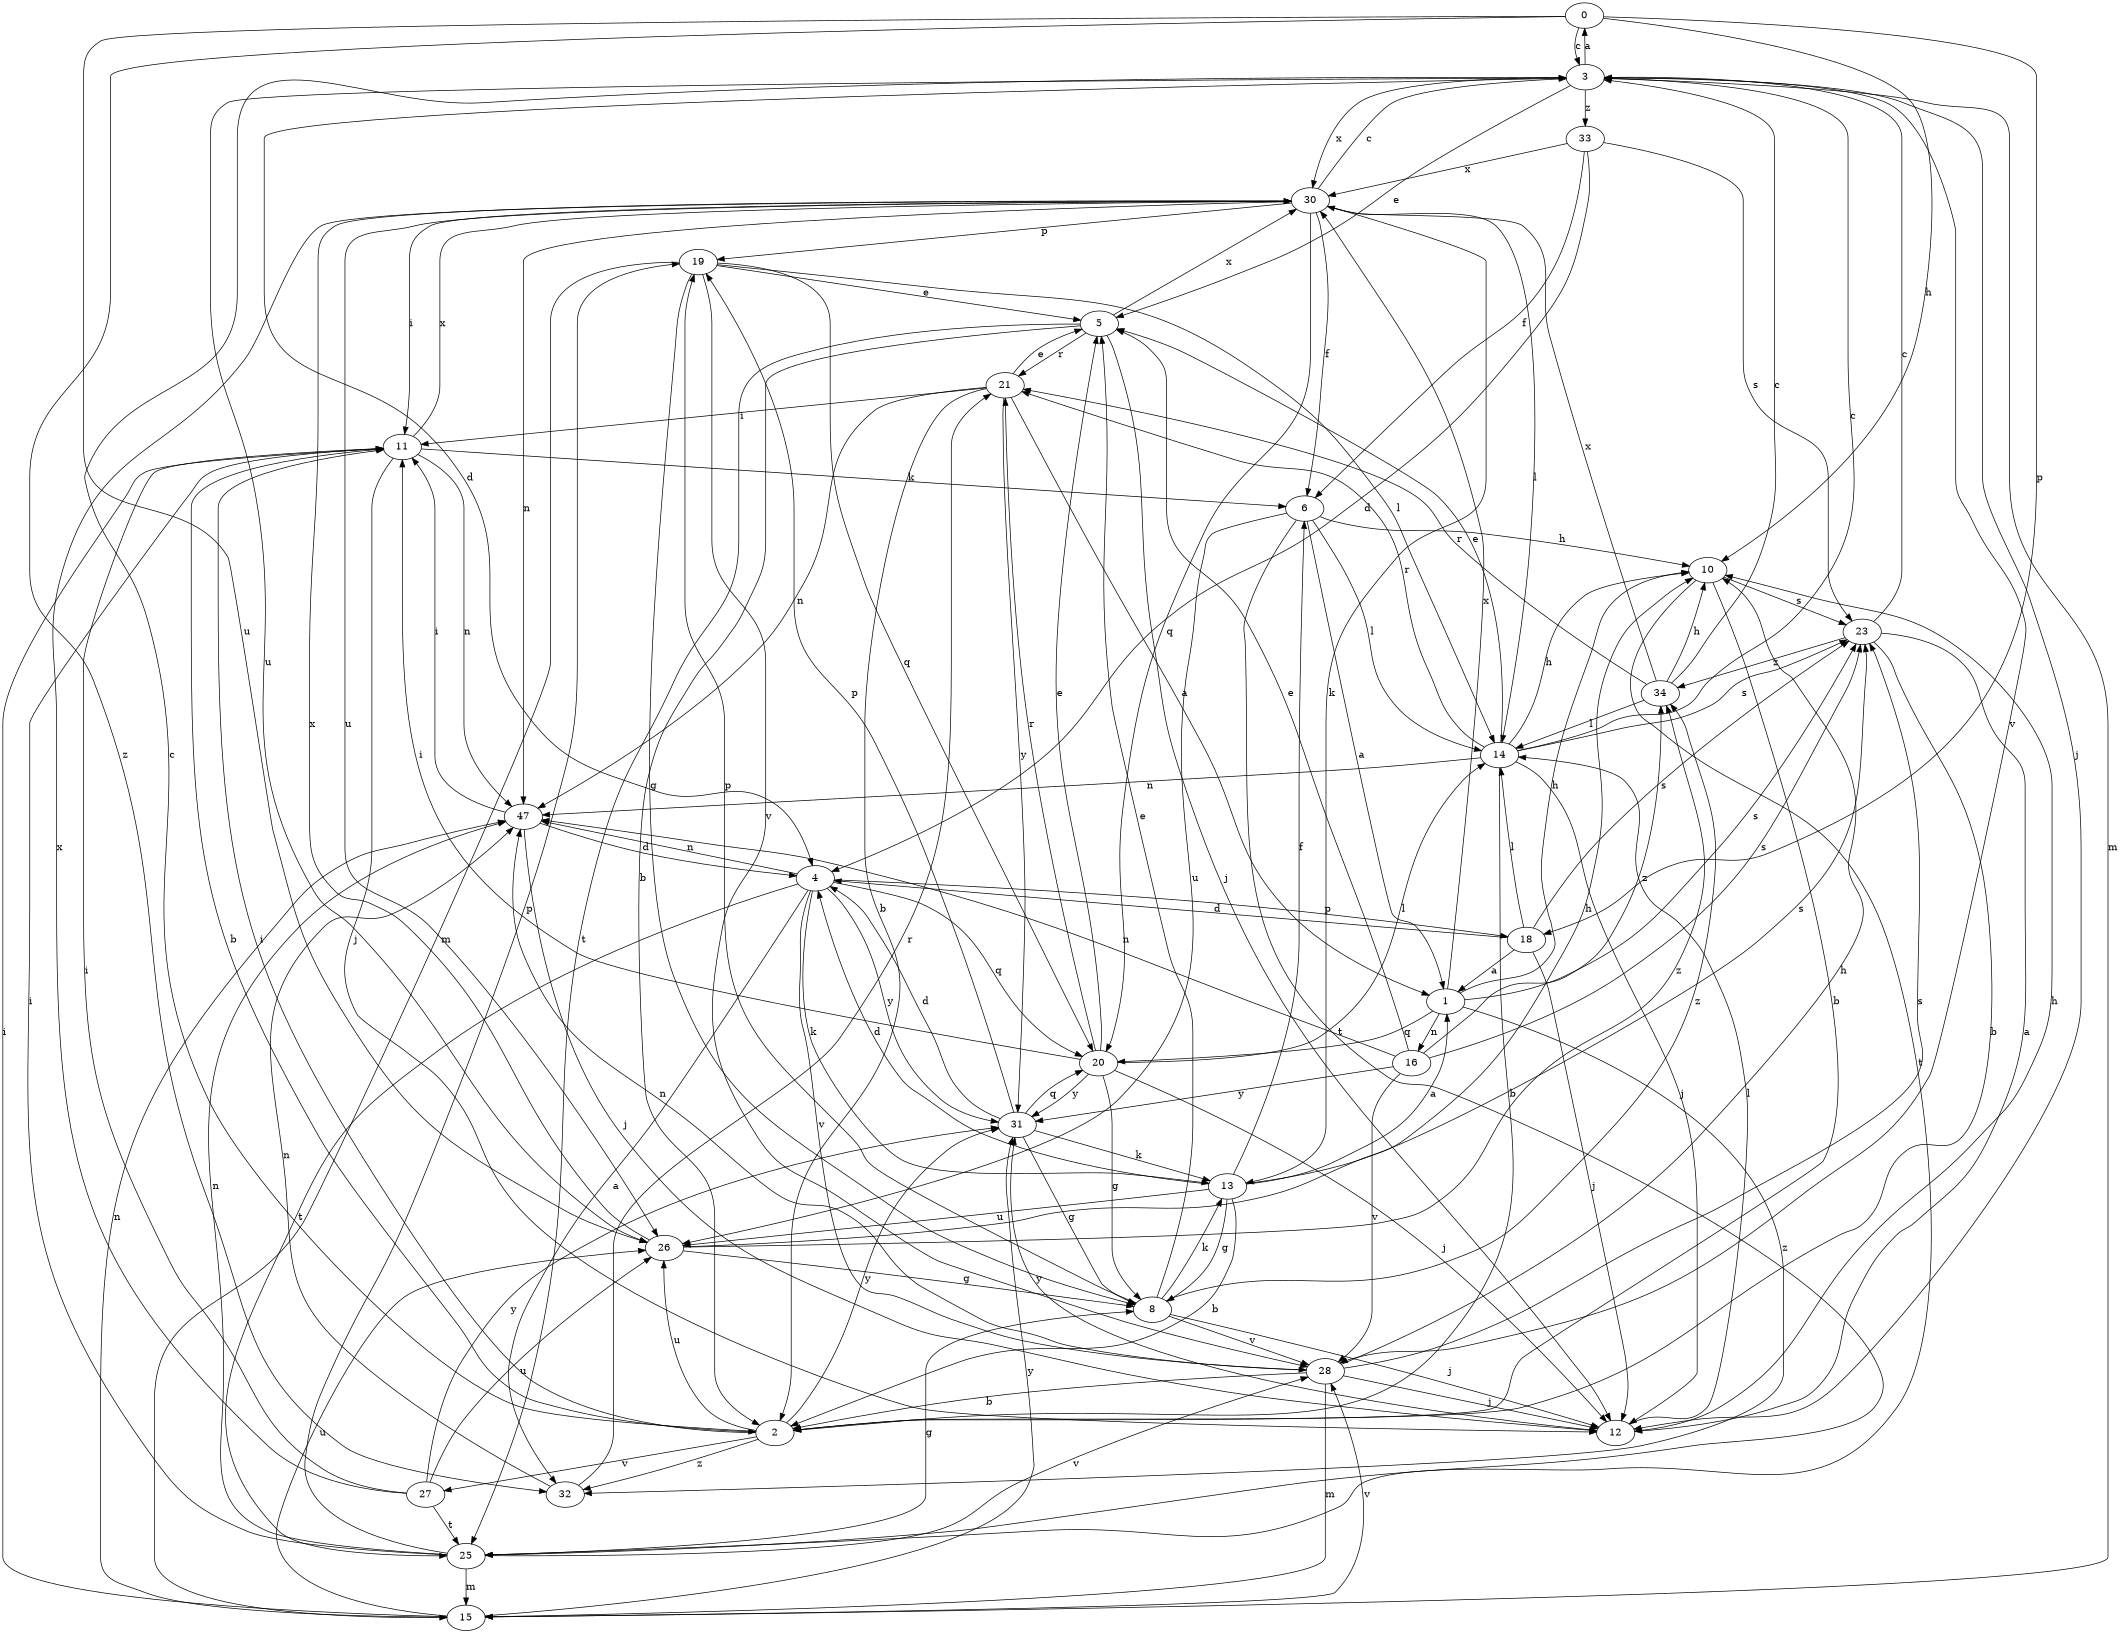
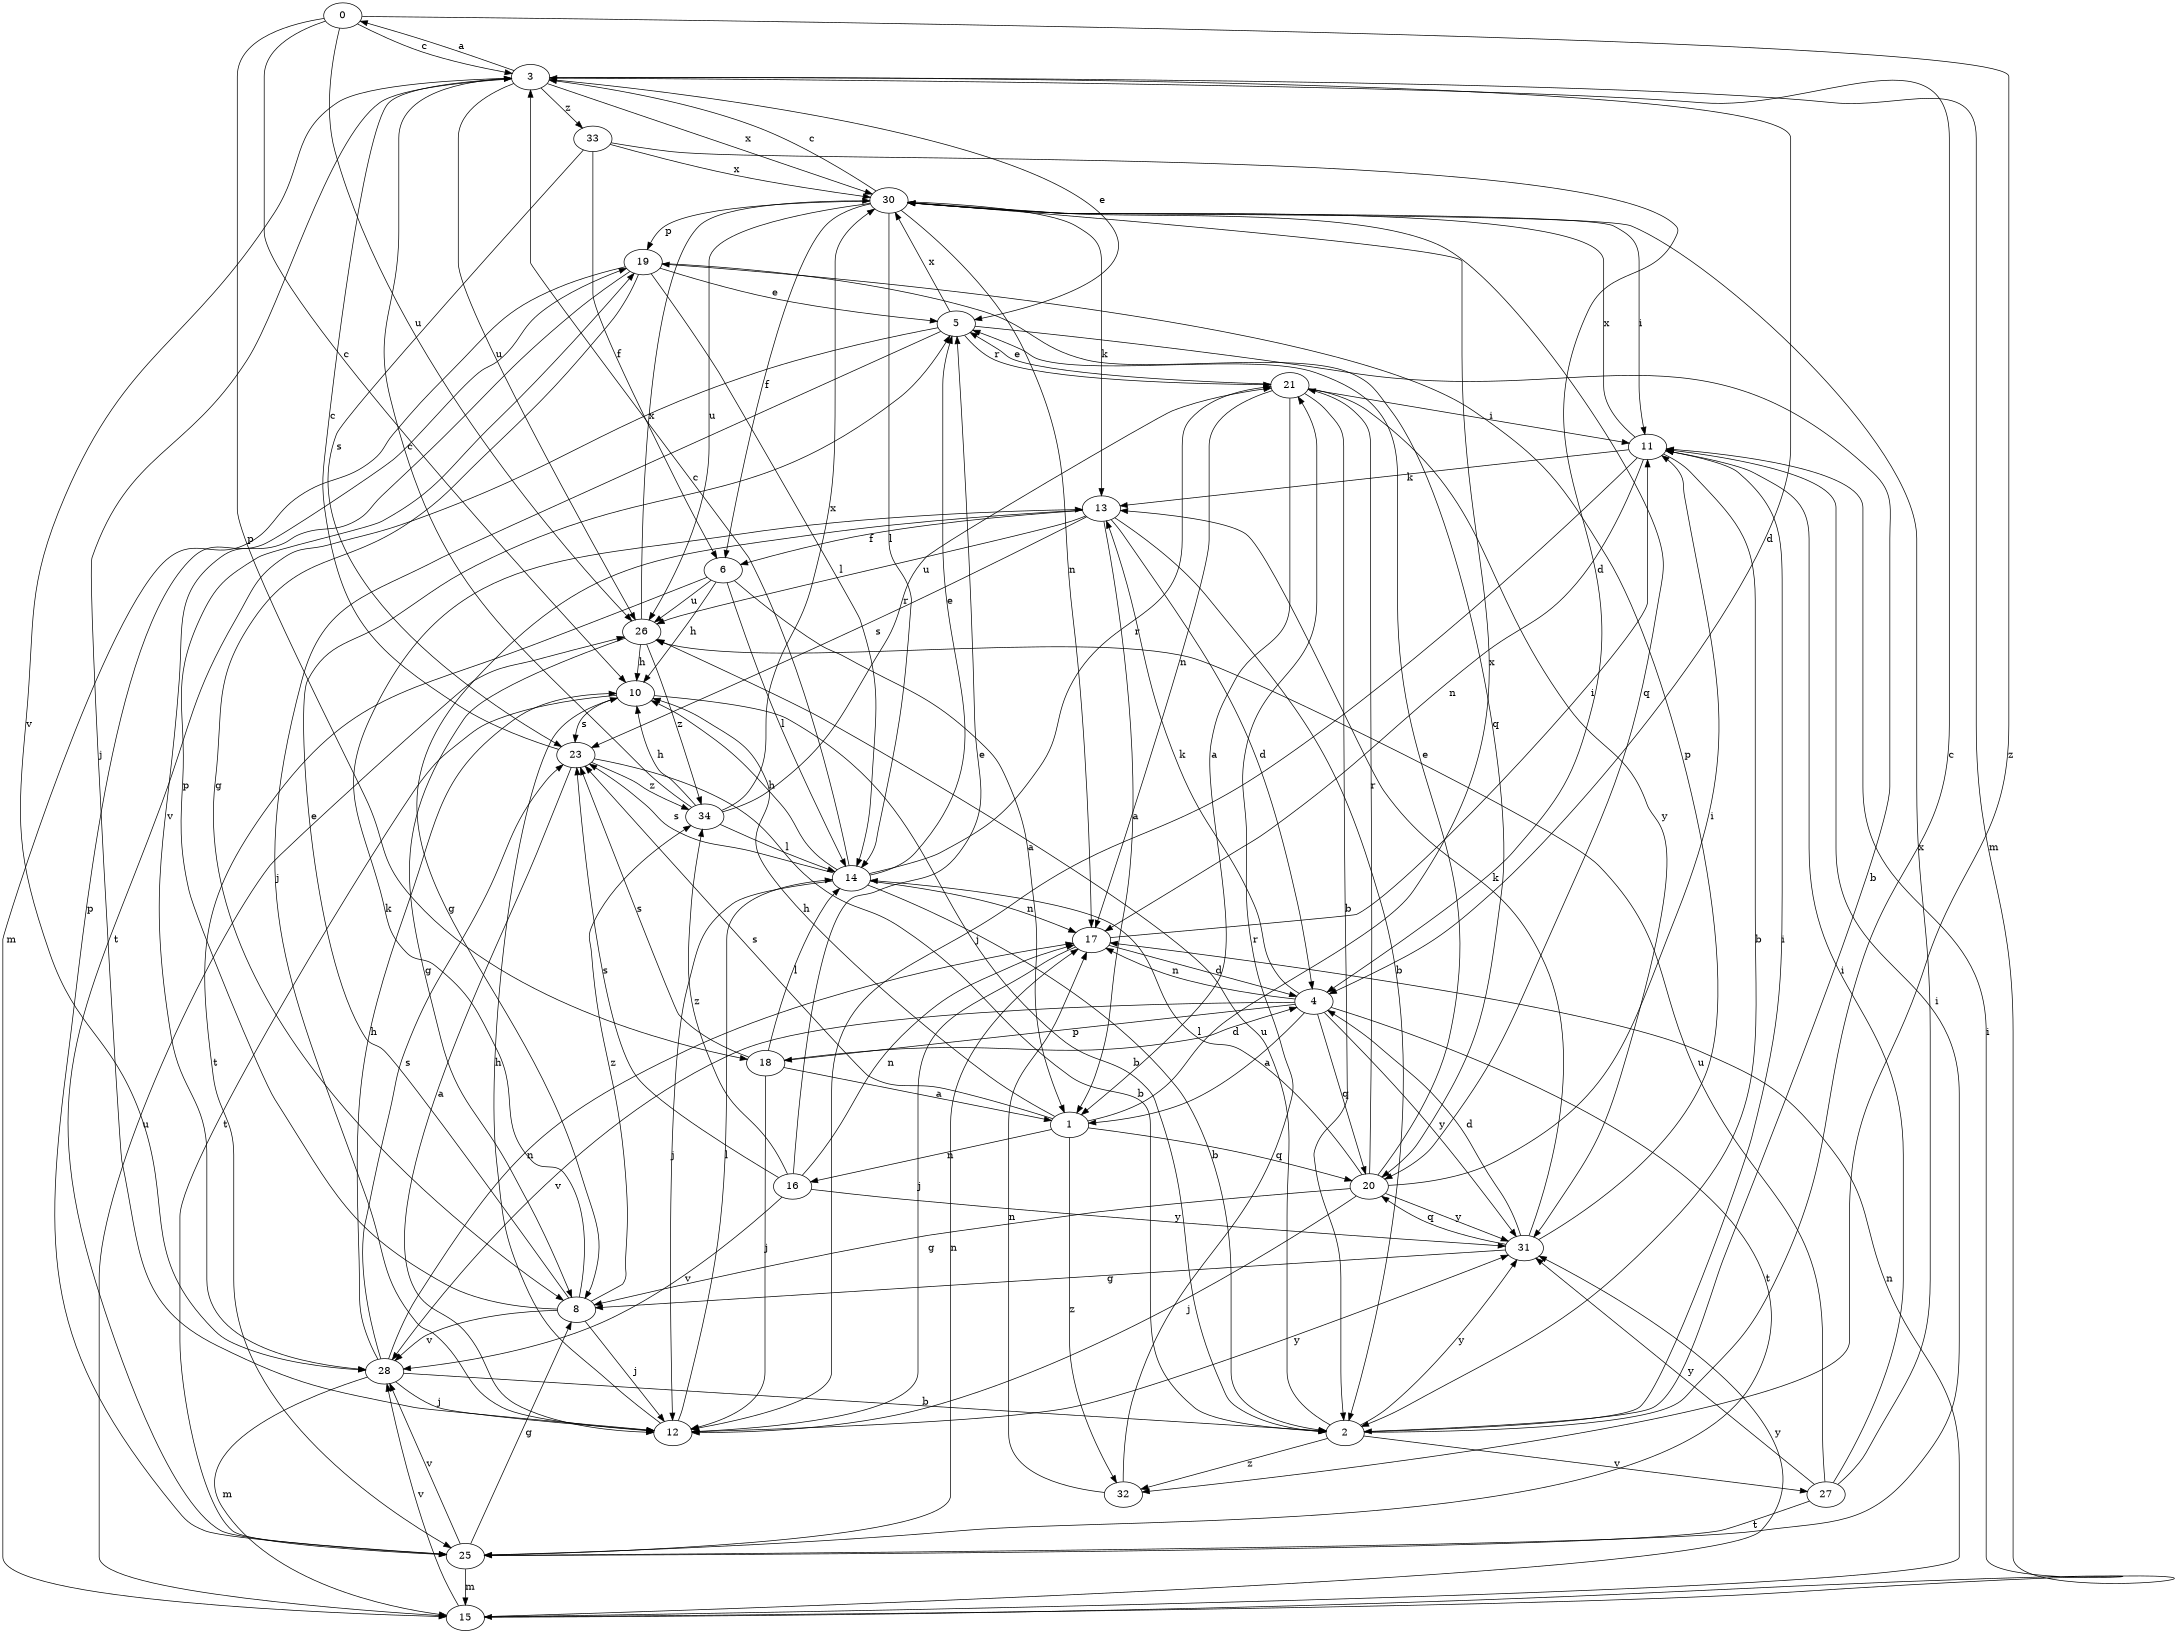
edge "0" -> "10": label "h" -> "c"
edge "11" -> "6": now "11" -> "13"
node "47": label "47" -> "17"
edge "4" -> "32": now "4" -> "1"
